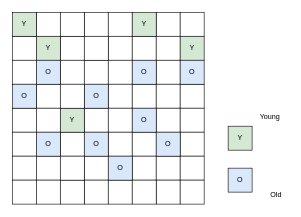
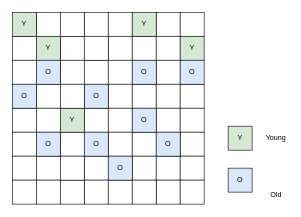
node "Young": moved (270, 117) -> (276, 138)
